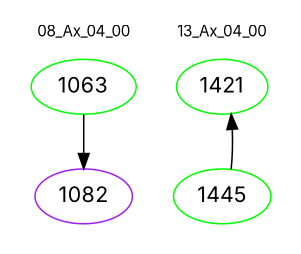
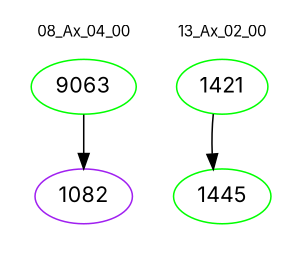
cluster "13_Ax_04_00": label "13_Ax_04_00" -> "13_Ax_02_00"
node "1063": label "1063" -> "9063"
edge "1445" -> "1421": reversed
